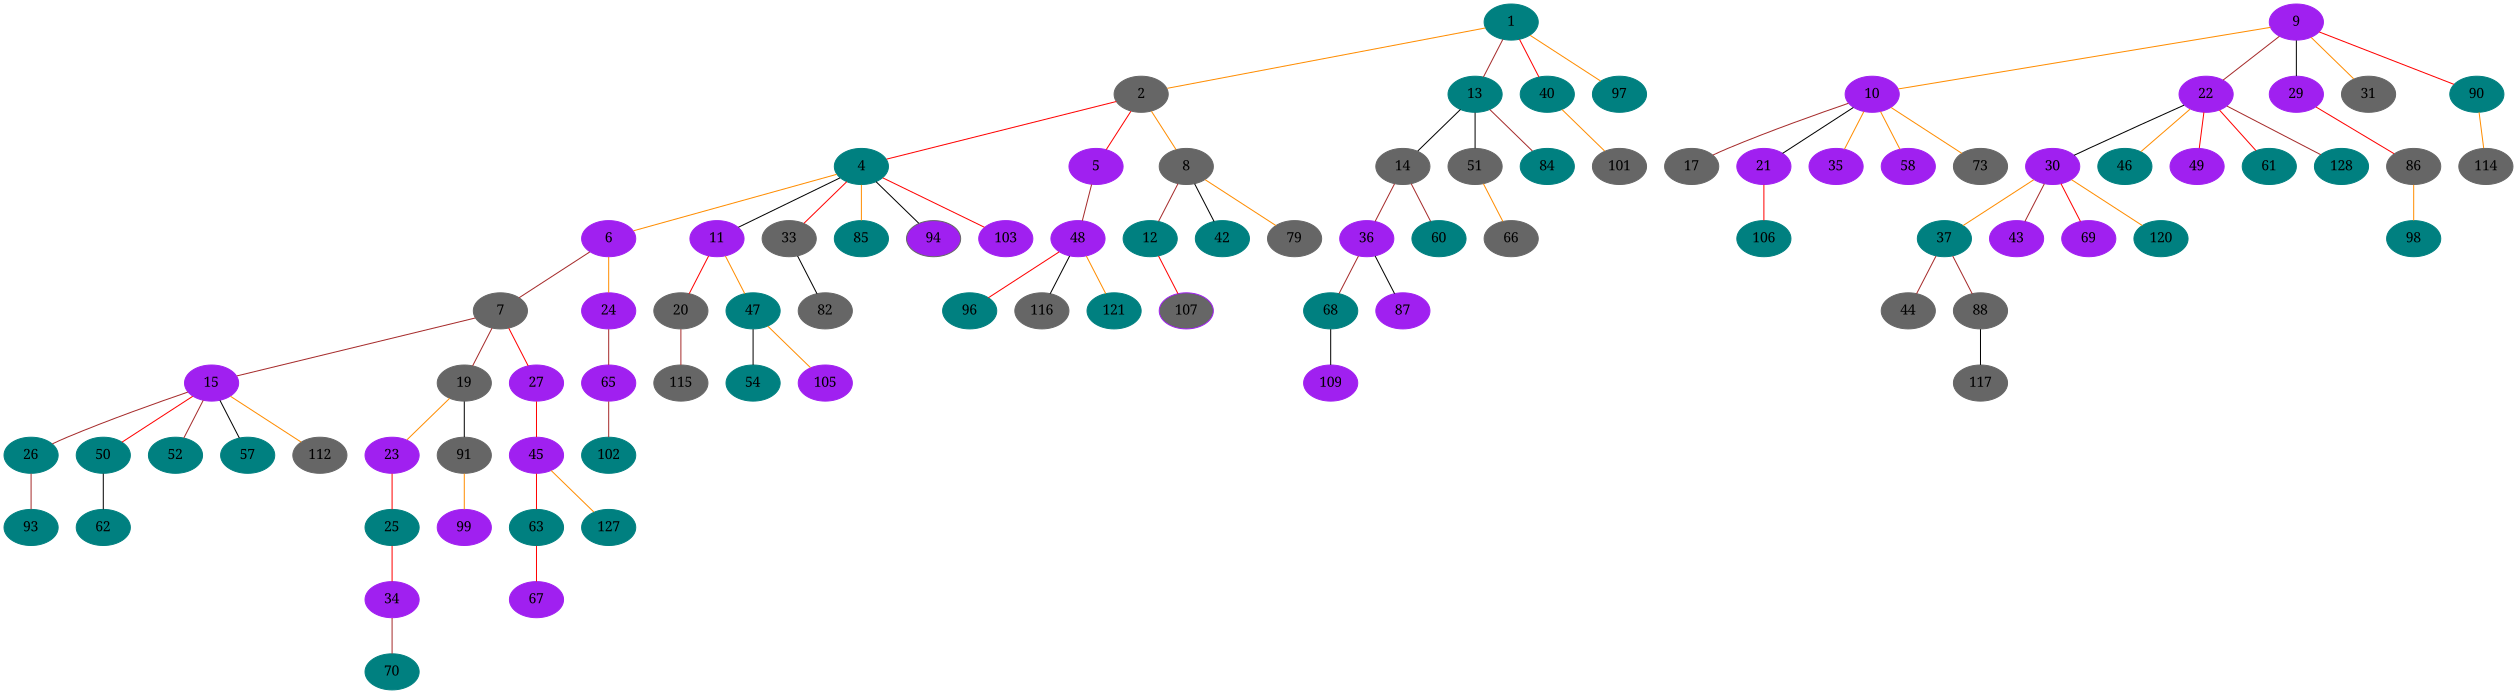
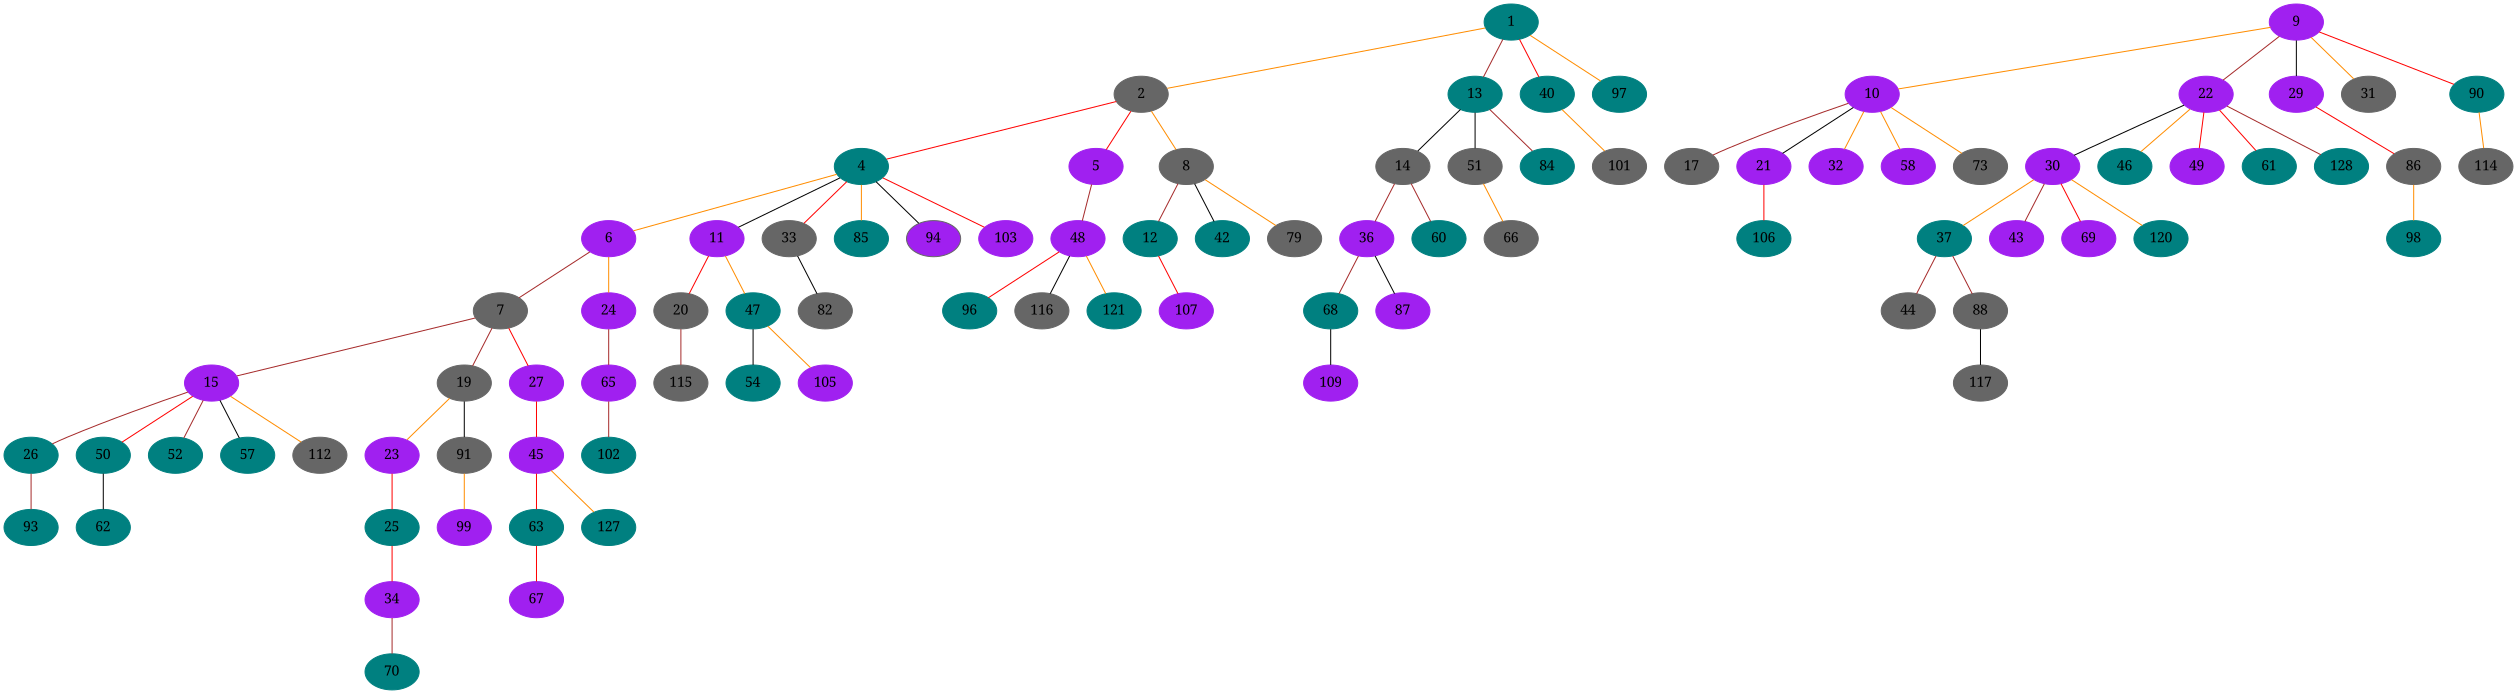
node "35": label "35" -> "32"
node "107": fillcolor gray40 -> purple
